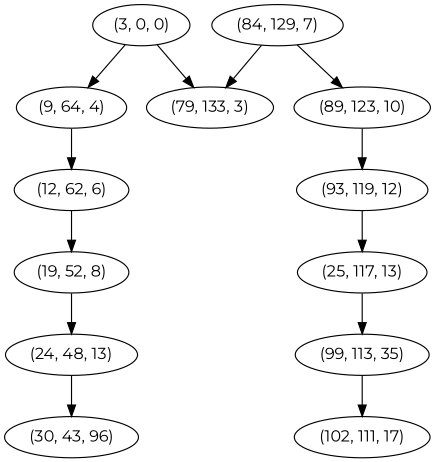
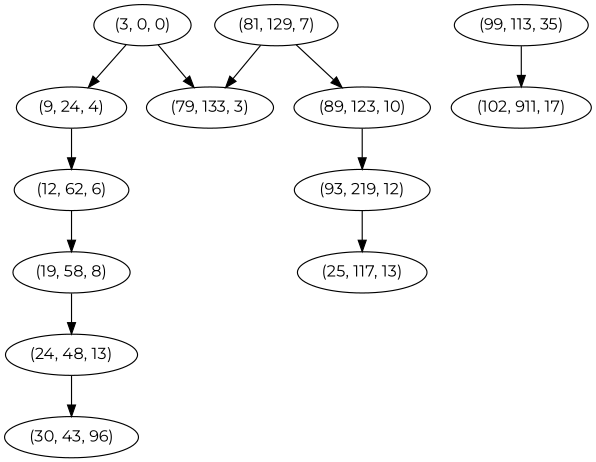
node "(84, 129, 7)": label "(84, 129, 7)" -> "(81, 129, 7)"
node "(9, 64, 4)": label "(9, 64, 4)" -> "(9, 24, 4)"
node "(93, 119, 12)": label "(93, 119, 12)" -> "(93, 219, 12)"
node "(19, 52, 8)": label "(19, 52, 8)" -> "(19, 58, 8)"
edge "(25, 117, 13)" -> "(99, 113, 35)": removed
node "(102, 111, 17)": label "(102, 111, 17)" -> "(102, 911, 17)"
